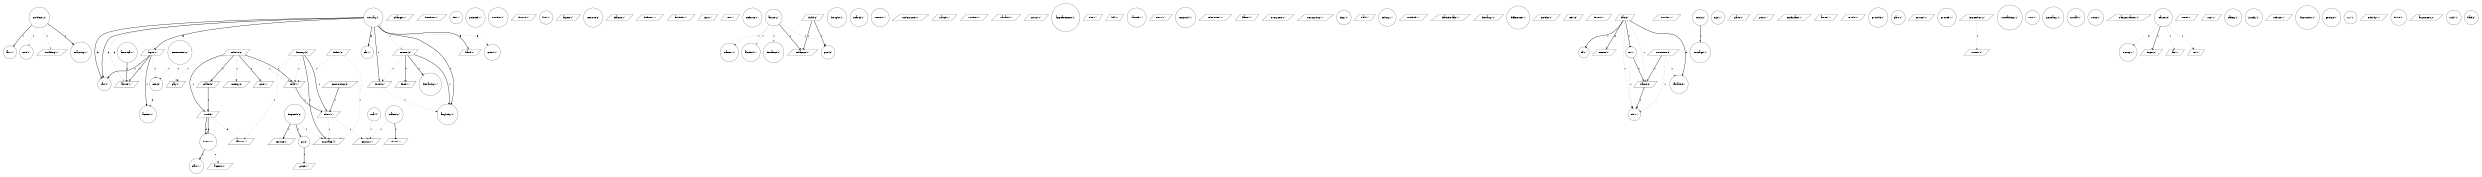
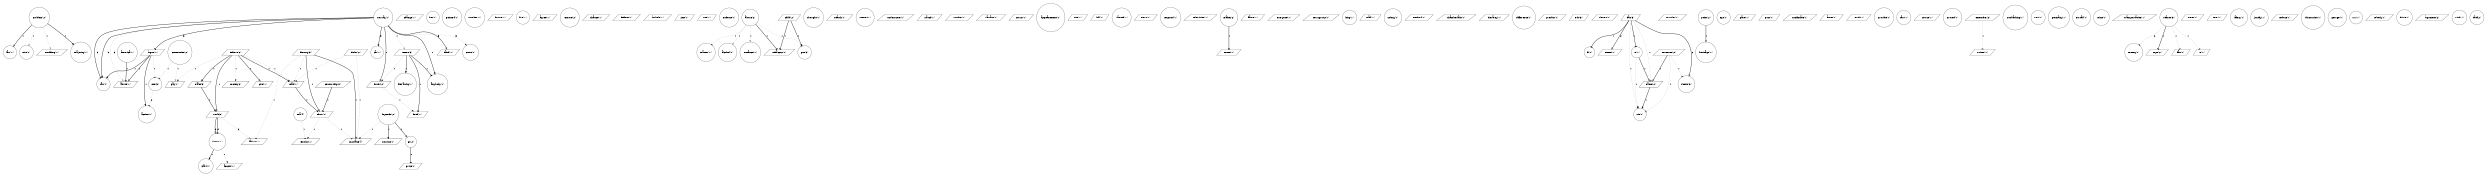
node "freedom(1)": removed
node "search(1)": shape circle -> parallelogram
edge "reason(3)" -> "ve(1)": arrowhead normal -> tee
node "iastate(3)": label "iastate(3)" -> "doesn(3)"
edge "doubt(2)" -> "anybody(1)": now "doubt(2)" -> "feed(1)"
edge "makes(2)" -> "restrict(1)": removed, label "1"
